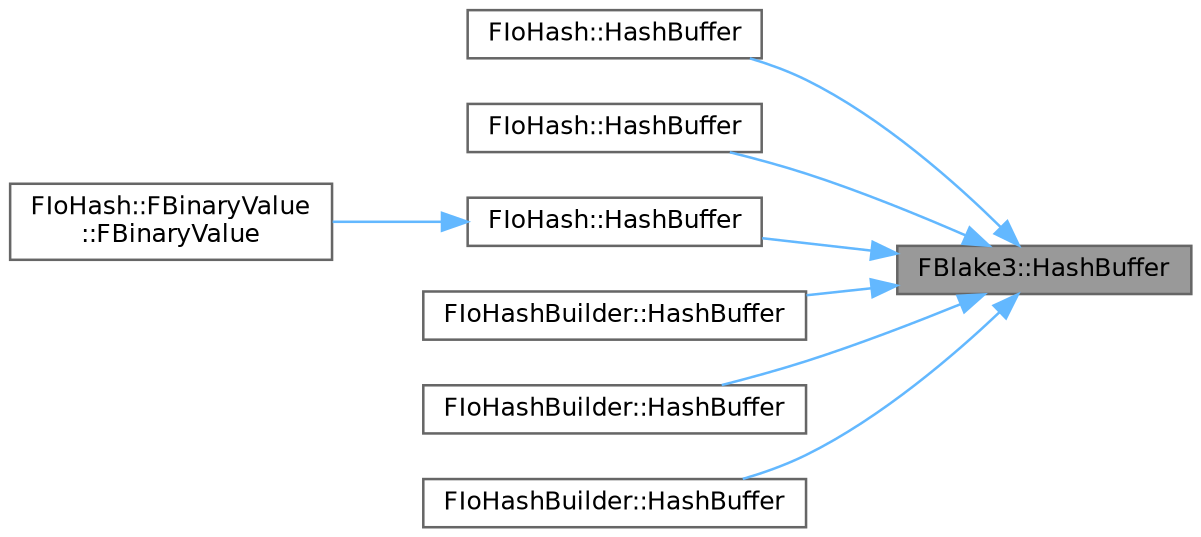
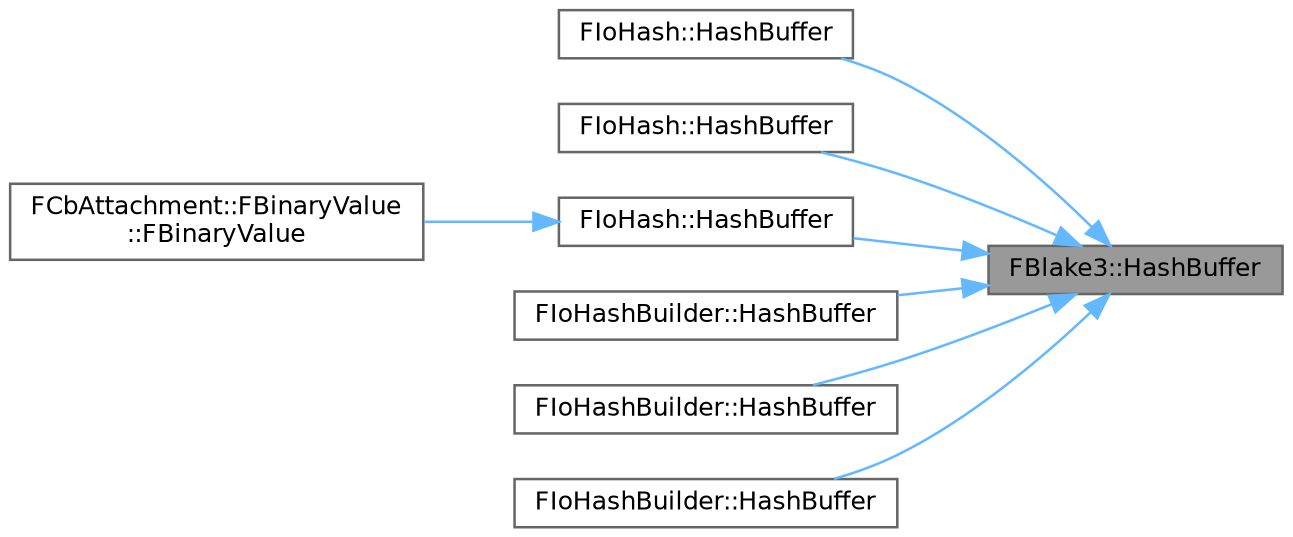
node "FIoHash::FBinaryValue ::FBinaryValue": label "FIoHash::FBinaryValue ::FBinaryValue" -> "FCbAttachment::FBinaryValue ::FBinaryValue"
